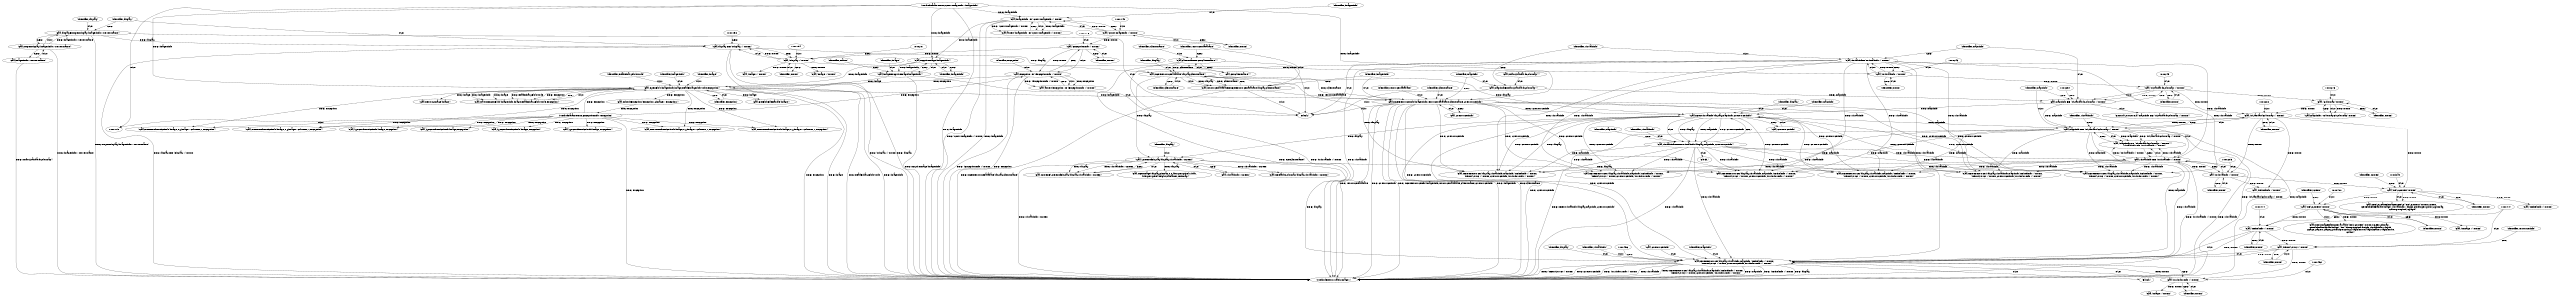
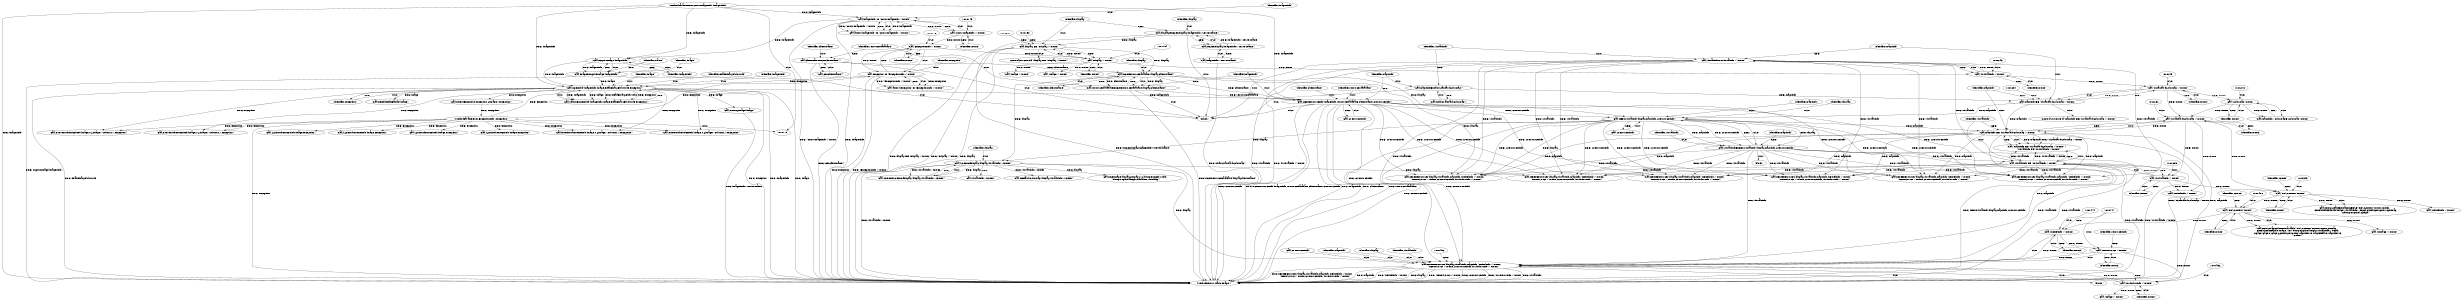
edge "1000201" -> "(Call,(Display *) NULL)": now "1000201" -> "(Call,display == (Display *) NULL)"
node "(ControlStructure,if (display == (Display *) NULL))": added
edge "(Call,map_info=XAllocStandardColormap())" -> "(Call,XAllocStandardColormap())": added, label "CFG:"
edge "(Call,visual_info->screen)" -> "(Call,ScreenOfDisplay(display,visual_info->screen))": removed, label "AST:"
edge "(Call,XOpenDisplay(image_info->server_name))" -> "(MethodReturn,static Image *)": now "(Call,DestroyImage(image))" -> "(MethodReturn,static Image *)"
